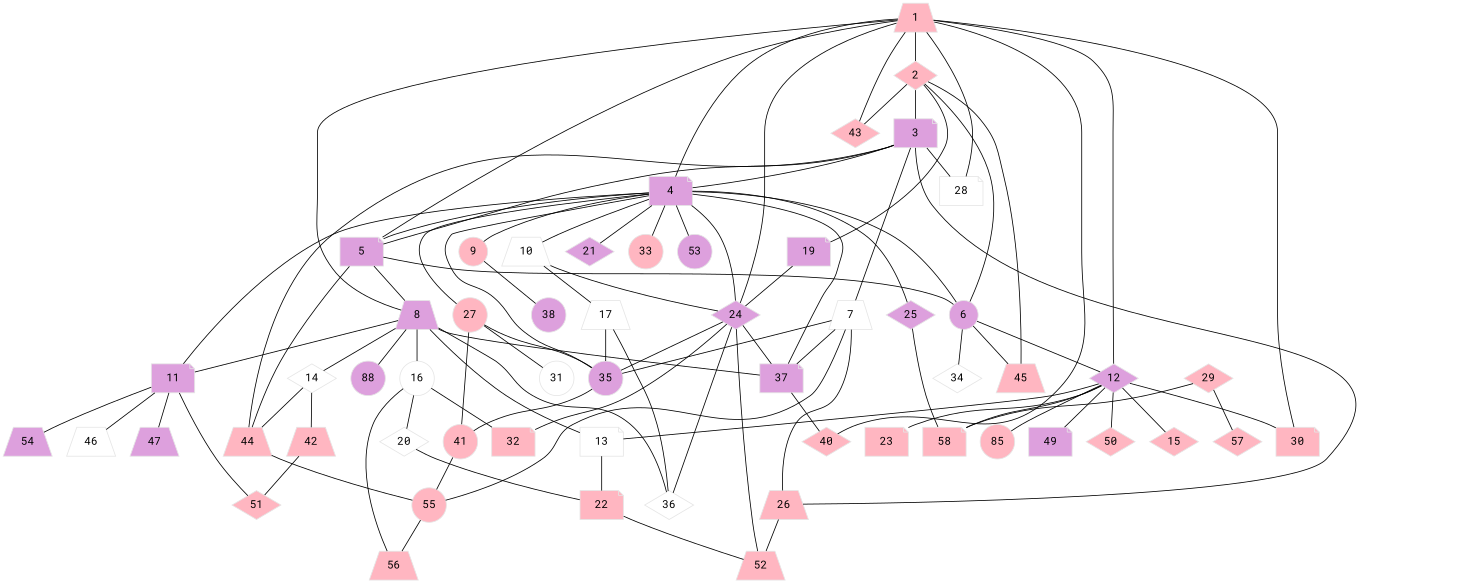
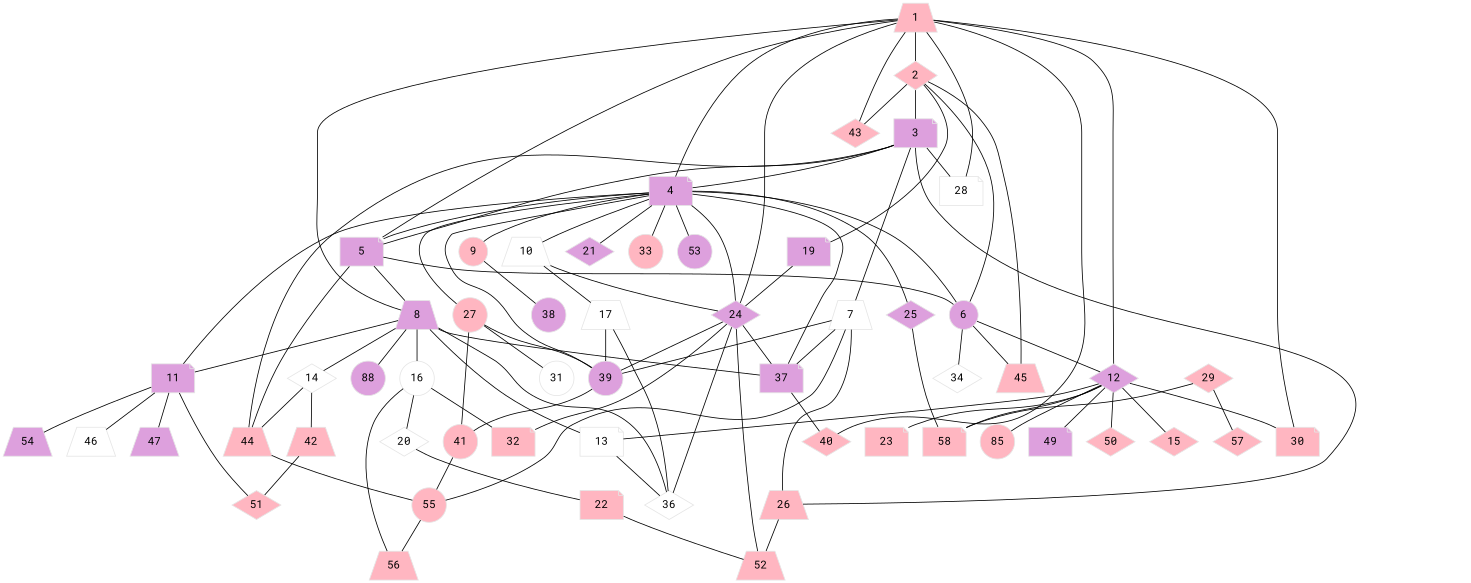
node "35": label "35" -> "39"
edge "13" -- "22": now "13" -- "36"
